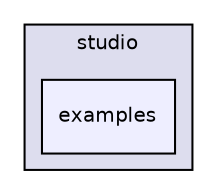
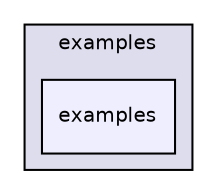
cluster "studio": label "studio" -> "examples"
